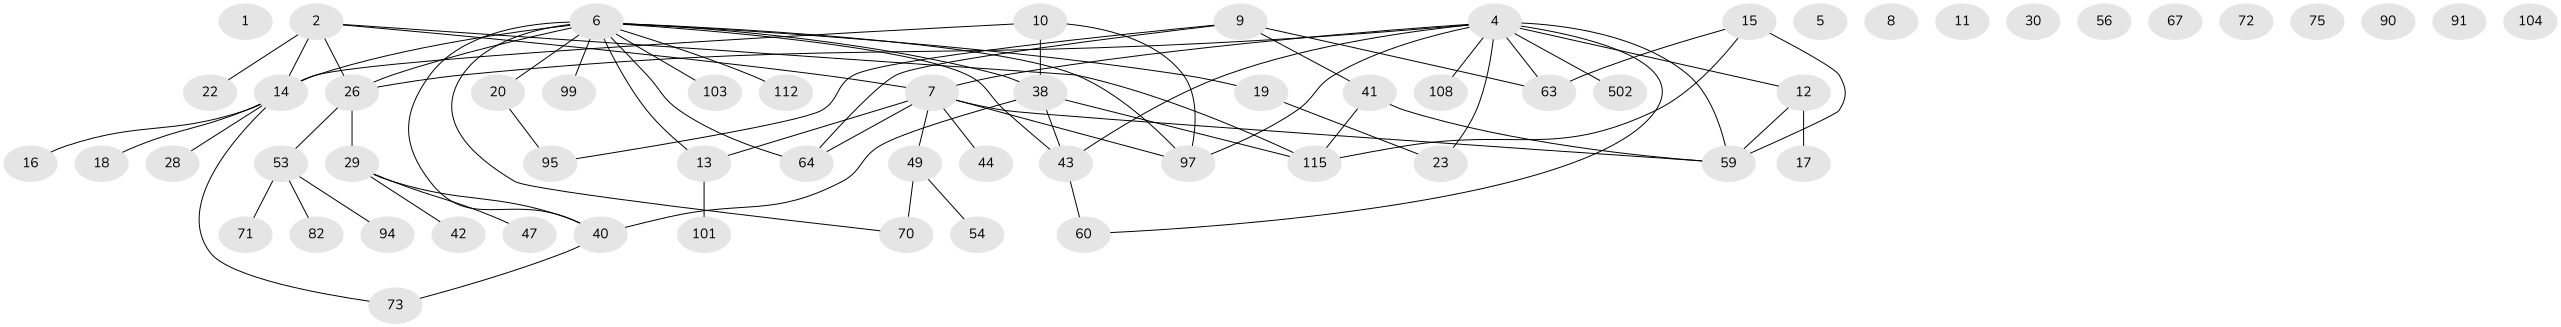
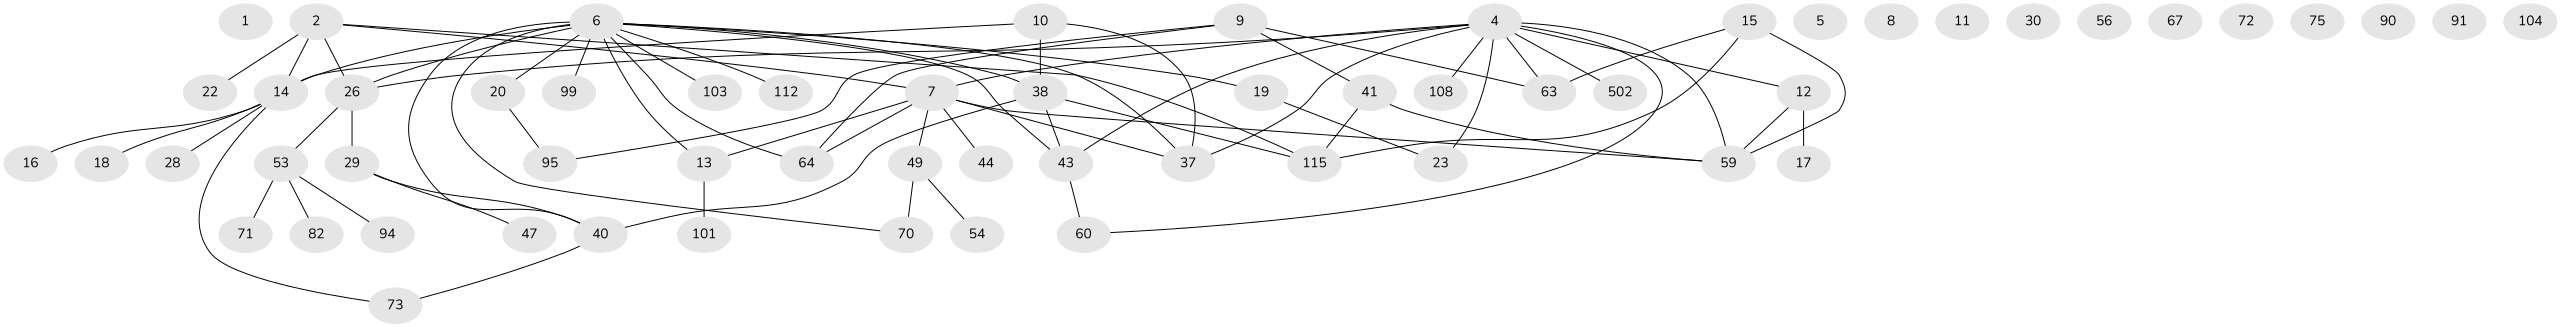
node "97": label "97" -> "37"
node "42": removed
